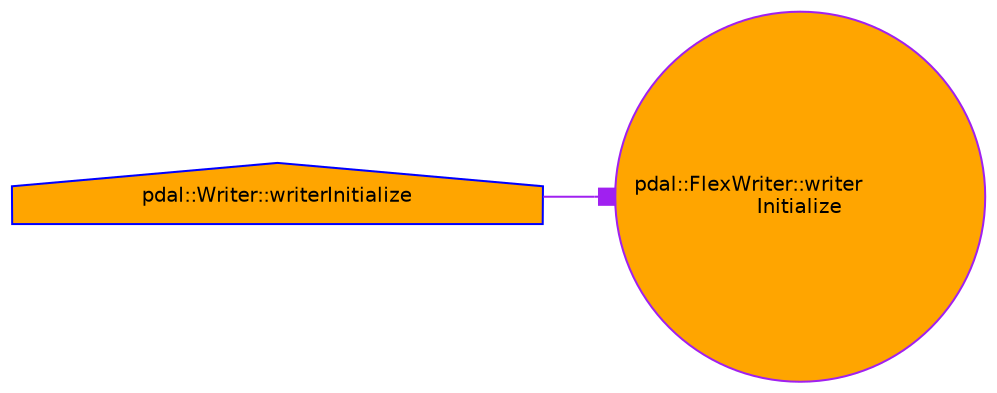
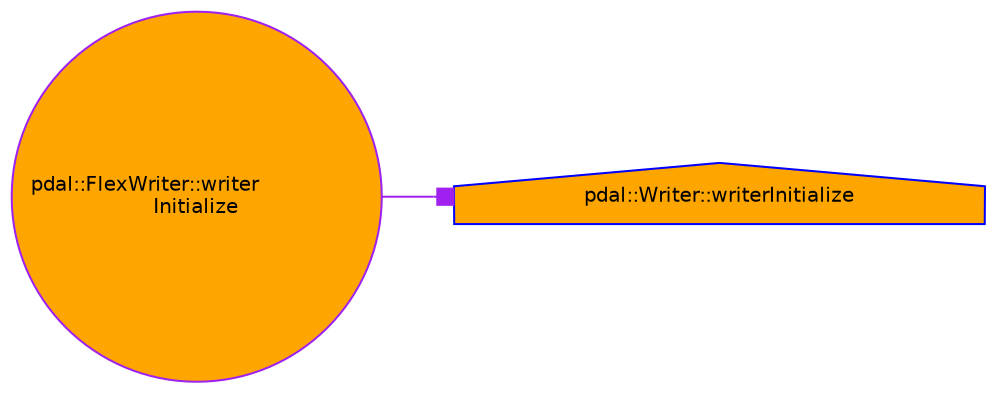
edge "pdal::Writer::writerInitialize" -> "pdal::FlexWriter::writer Initialize": reversed
